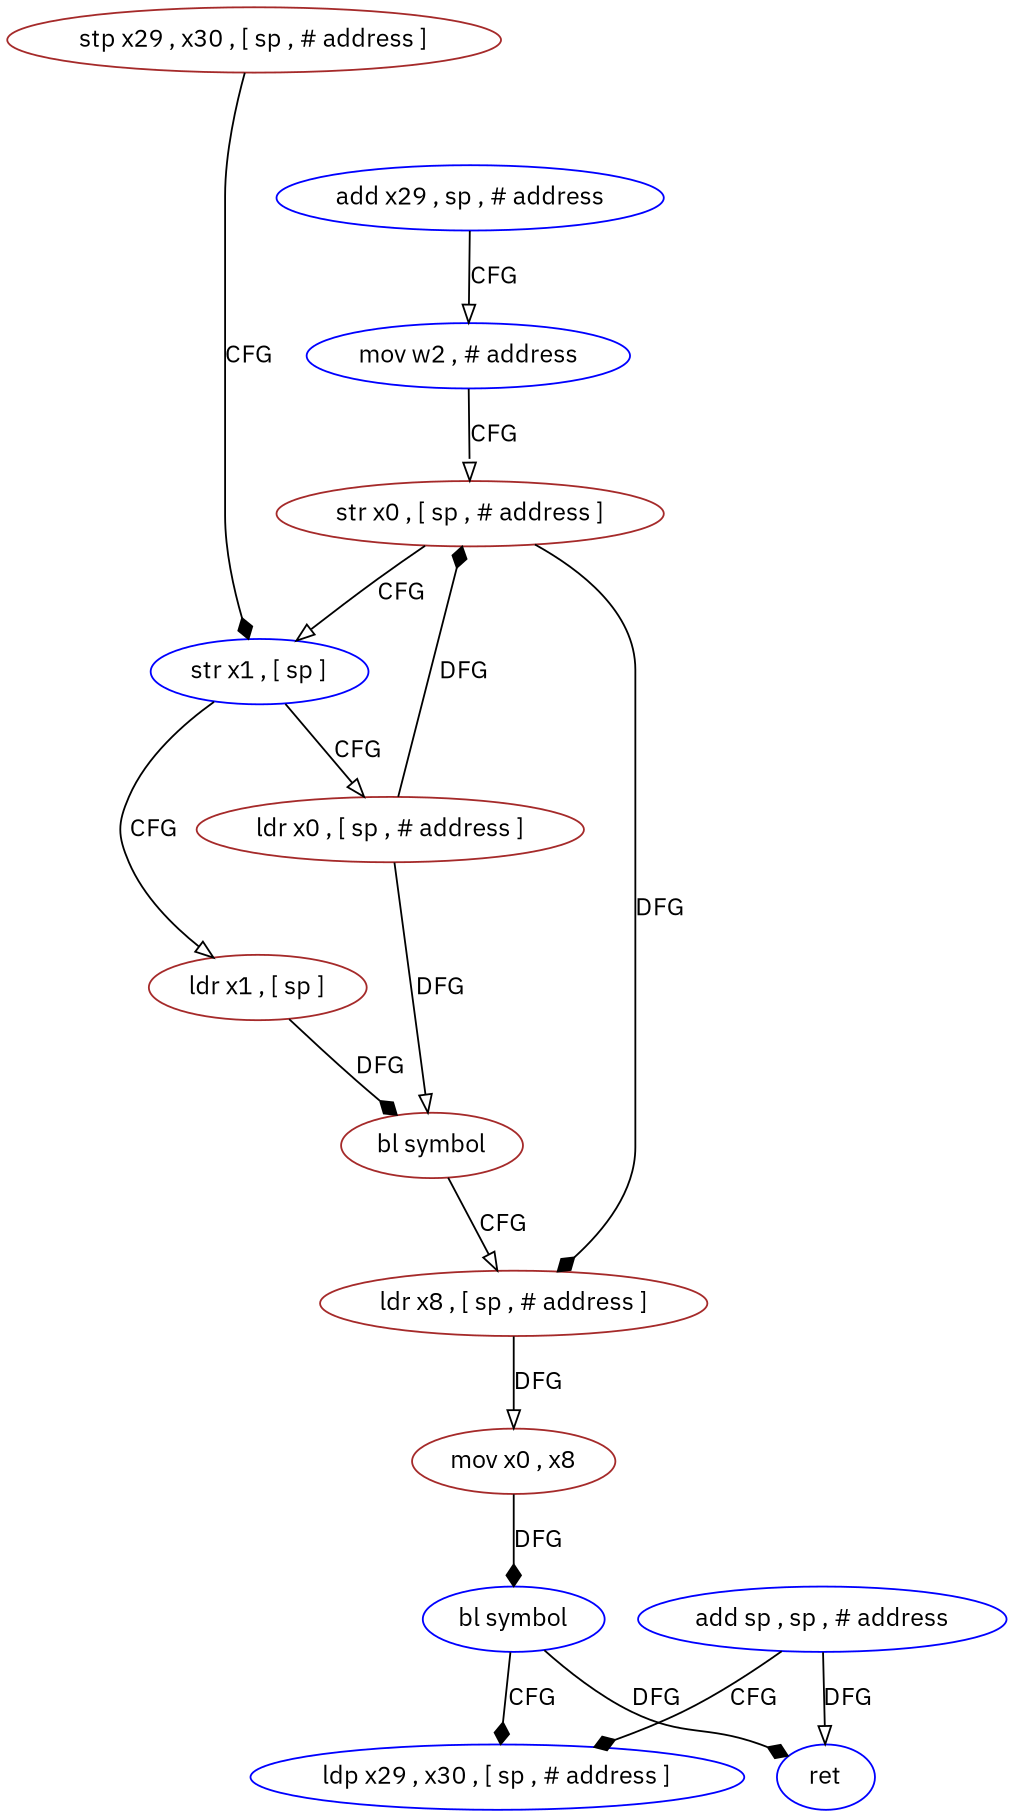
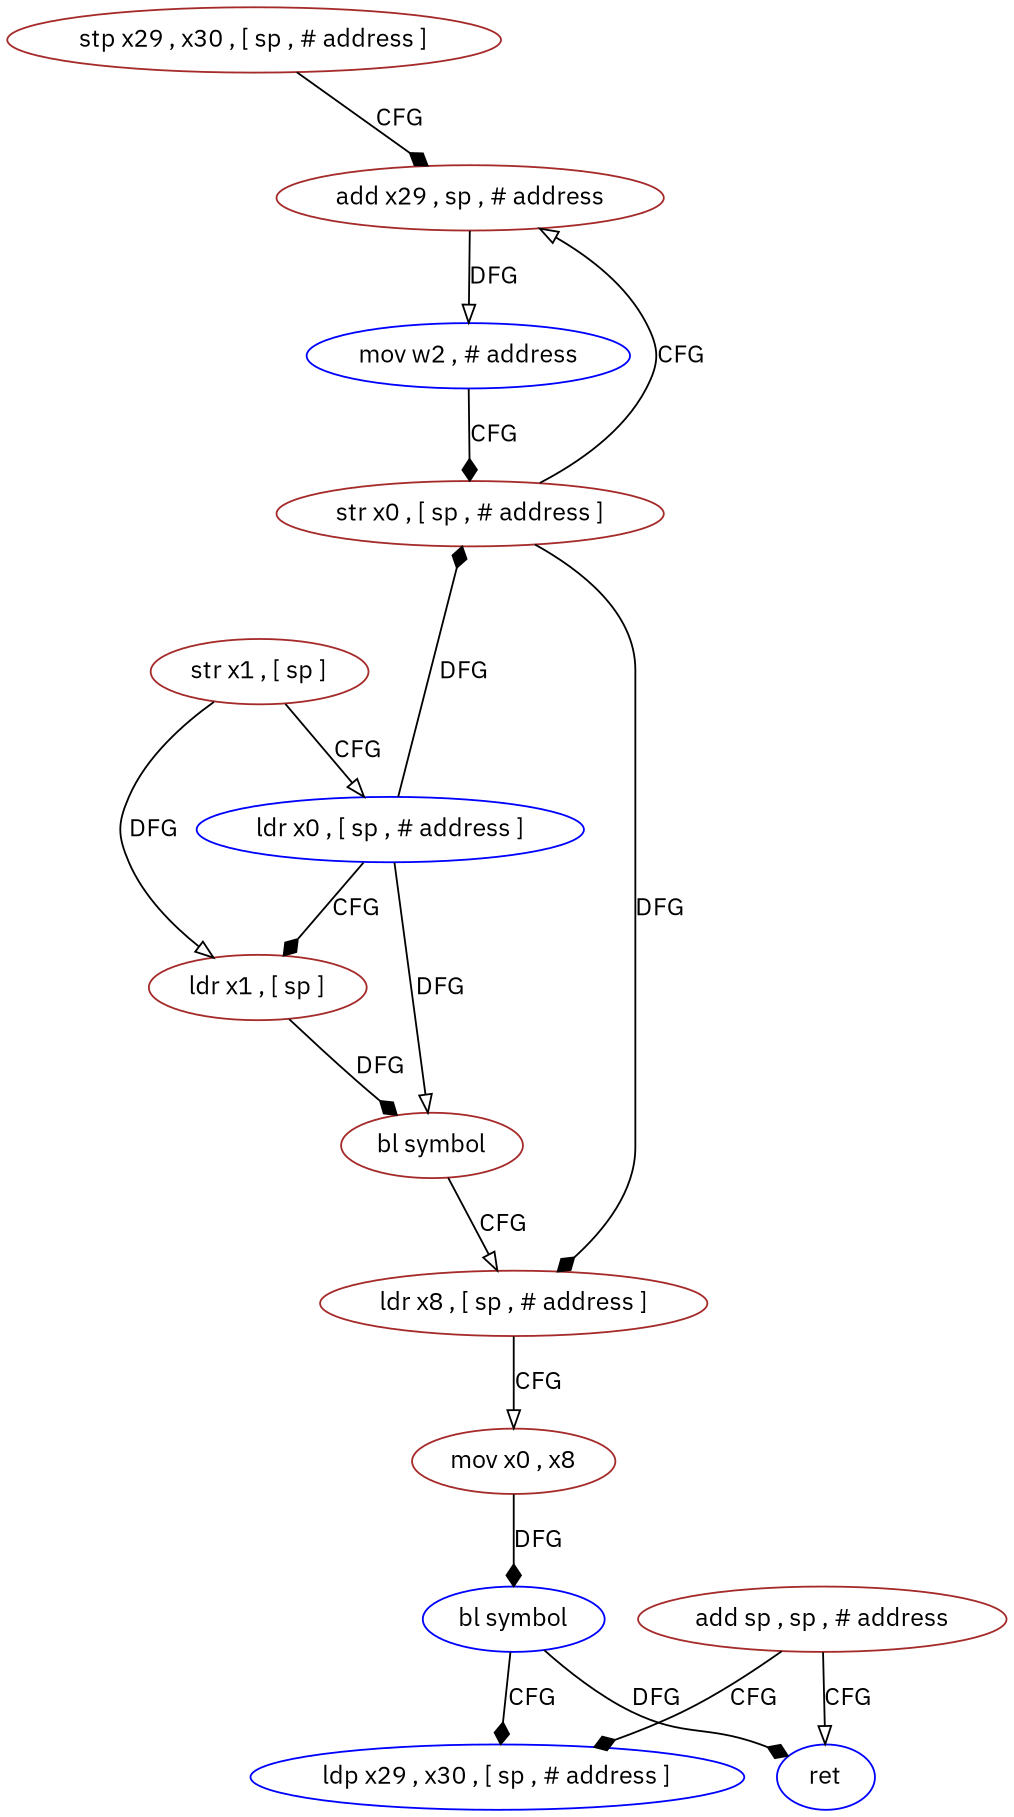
node "add x29 , sp , # address": color blue -> brown
edge "add x29 , sp , # address" -> "mov w2 , # address": label "CFG" -> "DFG"
edge "stp x29 , x30 , [ sp , # address ]" -> "str x1 , [ sp ]": now "stp x29 , x30 , [ sp , # address ]" -> "add x29 , sp , # address"
edge "mov w2 , # address" -> "str x0 , [ sp , # address ]": arrowhead onormal -> diamond
edge "str x0 , [ sp , # address ]" -> "str x1 , [ sp ]": now "str x0 , [ sp , # address ]" -> "add x29 , sp , # address"
node "str x1 , [ sp ]": color blue -> brown
edge "str x1 , [ sp ]" -> "ldr x1 , [ sp ]": label "CFG" -> "DFG"
node "ldr x0 , [ sp , # address ]": color brown -> blue
edge "ldr x0 , [ sp , # address ]" -> "ldr x1 , [ sp ]": added, label "CFG"
edge "ldr x8 , [ sp , # address ]" -> "mov x0 , x8": label "DFG" -> "CFG"
node "add sp , sp , # address": color blue -> brown
edge "add sp , sp , # address" -> "ret": label "DFG" -> "CFG"
